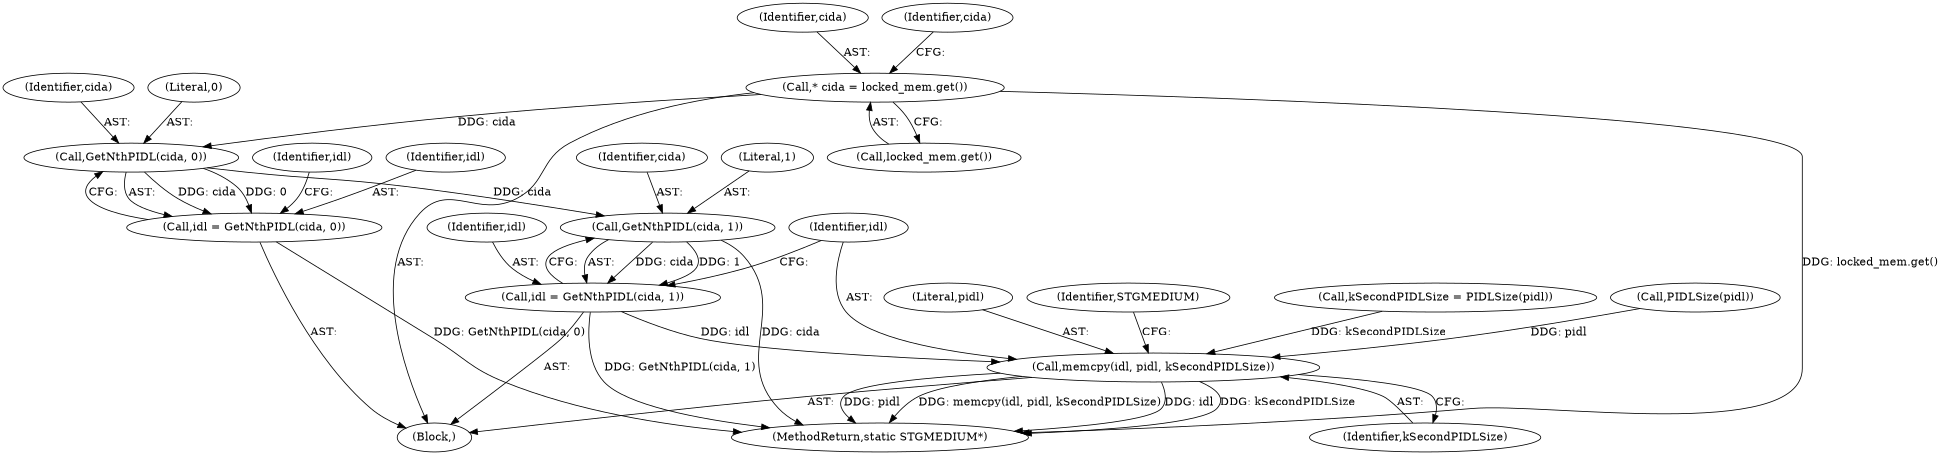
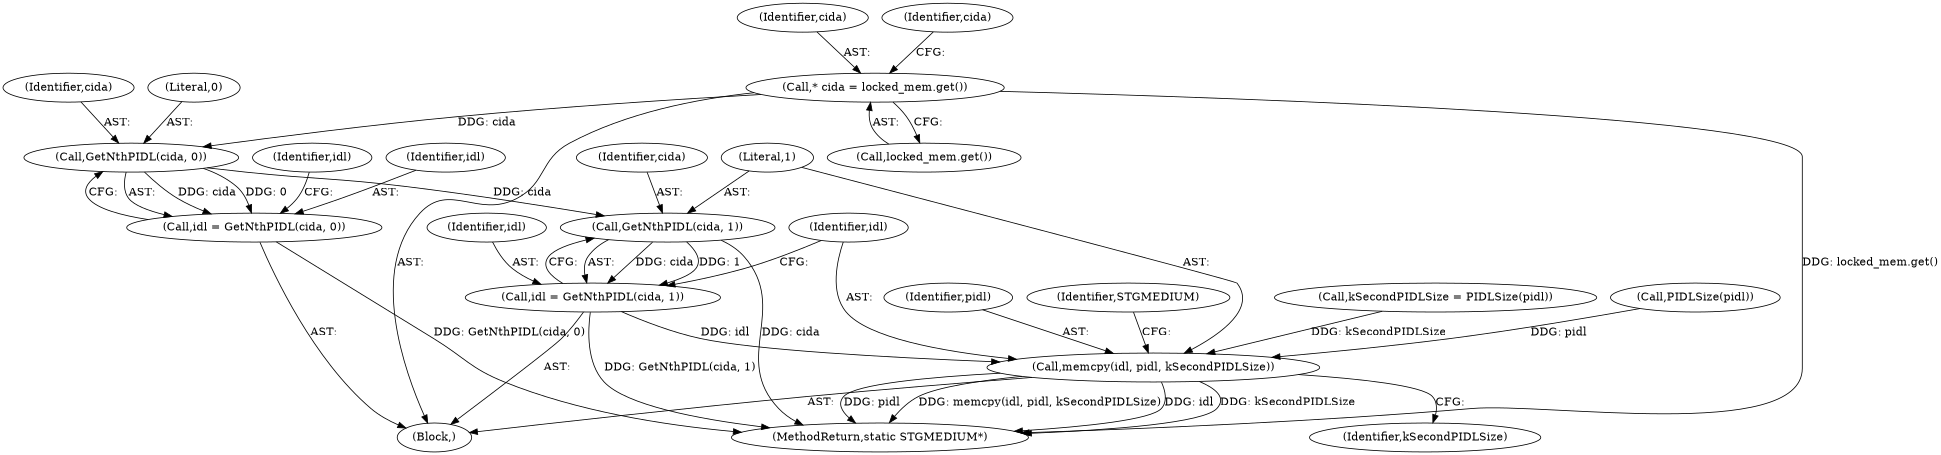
node "(Literal,pidl)": label "(Literal,pidl)" -> "(Identifier,pidl)"
edge "(Identifier,kSecondPIDLSize)" -> "(Call,memcpy(idl, pidl, kSecondPIDLSize))": now "(Literal,1)" -> "(Call,memcpy(idl, pidl, kSecondPIDLSize))"
